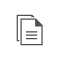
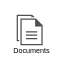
node "Documents": added
